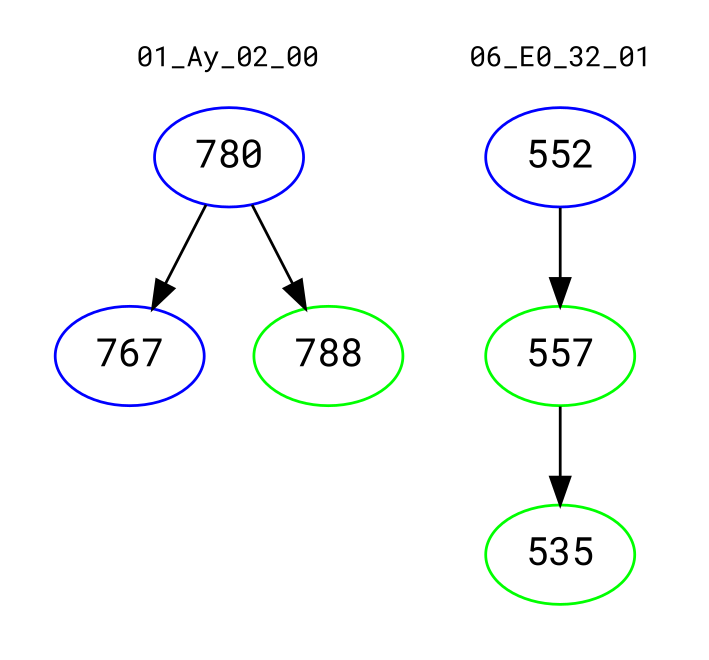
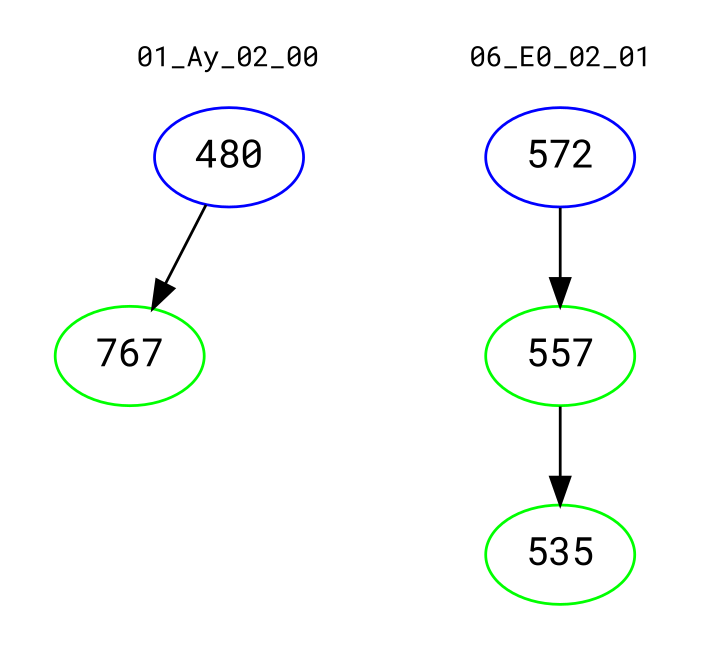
cluster "06_E0_32_01": label "06_E0_32_01" -> "06_E0_02_01"
node "780": label "780" -> "480"
node "552": label "552" -> "572"
node "767": color blue -> green
node "788": removed
